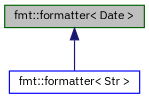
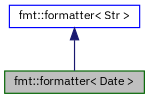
edge "fmt::formatter< Str >" -> "fmt::formatter< Date >": reversed
